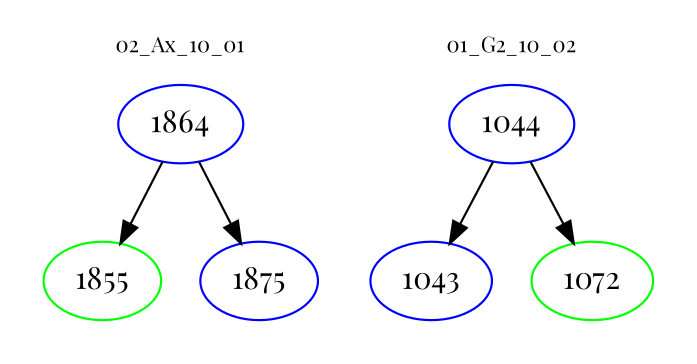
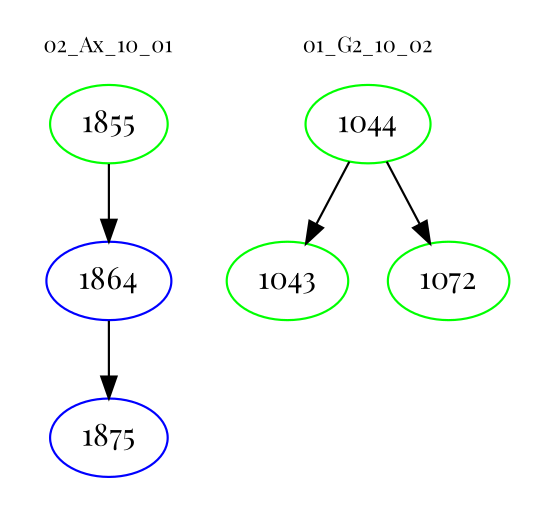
node "1044": color blue -> green
edge "1864" -> "1855": reversed
node "1043": color blue -> green
